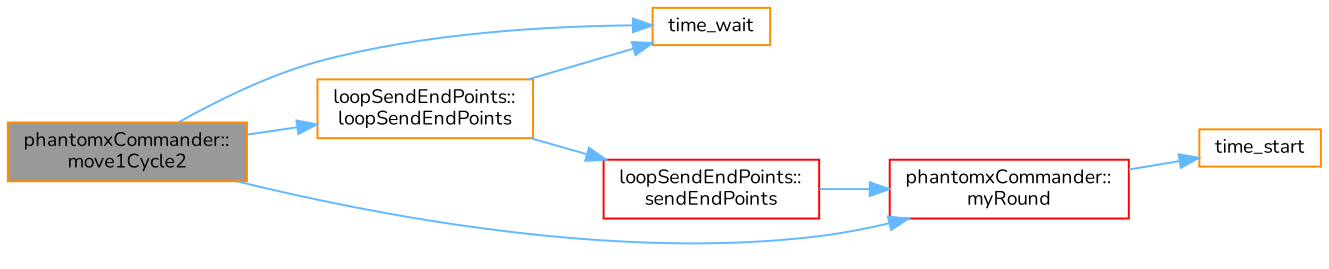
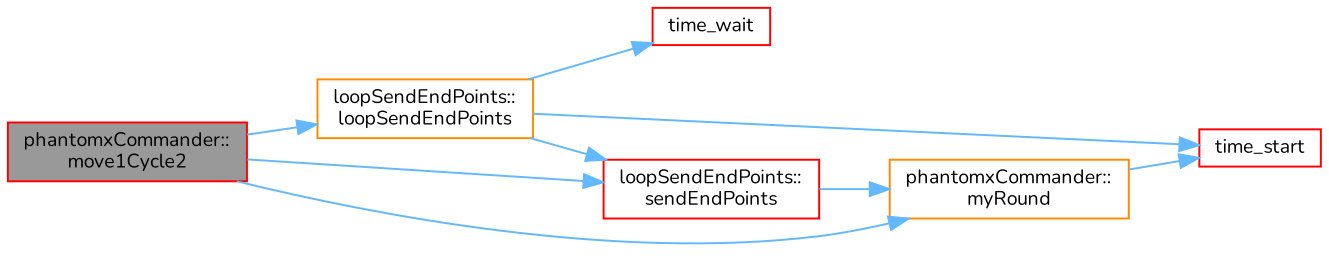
node "time_wait": color darkorange -> red
edge "phantomxCommander:: move1Cycle2" -> "time_wait": now "phantomxCommander:: move1Cycle2" -> "loopSendEndPoints:: sendEndPoints"
edge "loopSendEndPoints:: loopSendEndPoints" -> "time_start": added
node "time_start": color darkorange -> red
node "phantomxCommander:: move1Cycle2": color darkorange -> red
node "phantomxCommander:: myRound": color red -> darkorange
